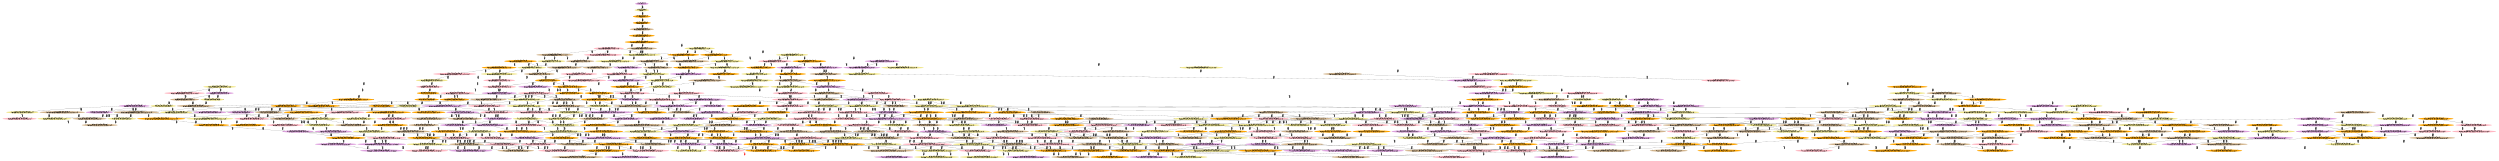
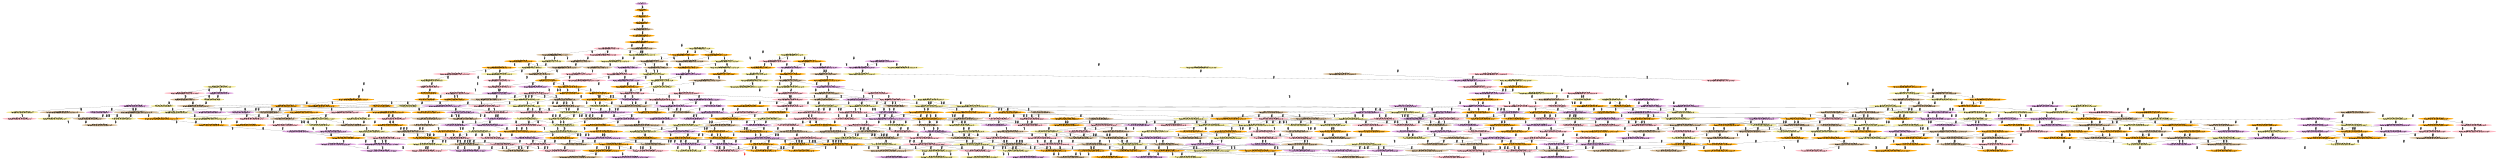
node "S1: [0, 0] [0, 0] [0, 0] [20, 26] {T0J0:20-26}{1}": fillcolor khaki -> orange
